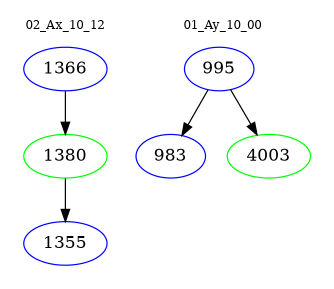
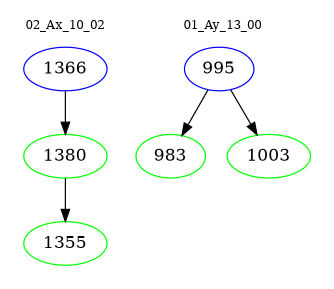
cluster "02_Ax_10_12": label "02_Ax_10_12" -> "02_Ax_10_02"
cluster "01_Ay_10_00": label "01_Ay_10_00" -> "01_Ay_13_00"
node "983": color blue -> green
node "4003": label "4003" -> "1003"
node "1355": color blue -> green
